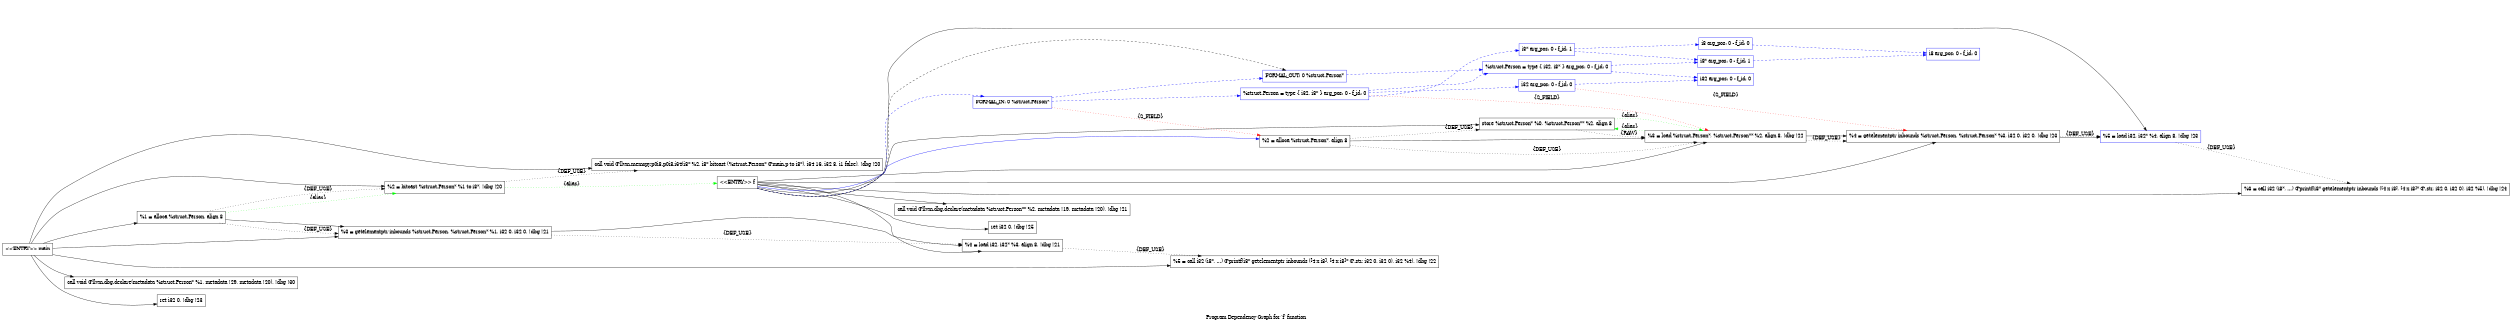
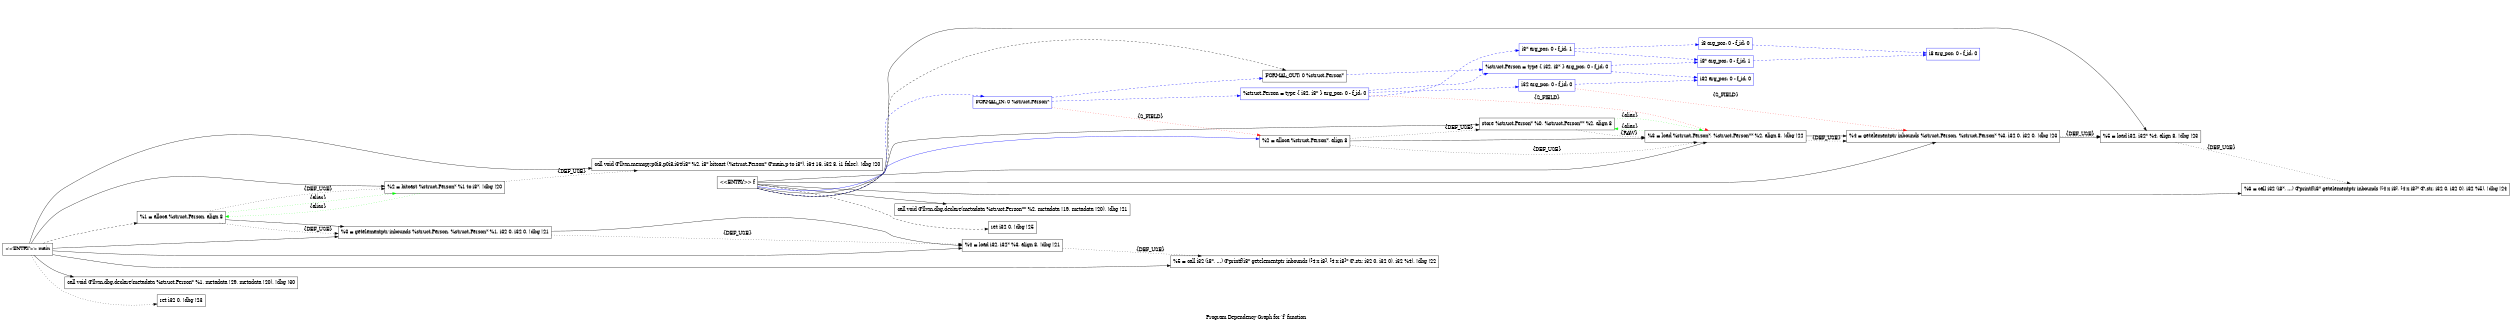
node "FORMAL_OUT: 0 %struct.Person*": color blue -> black
node "%5 = load i32, i32* %4, align 8, !dbg !23": color blue -> black
edge "%2 = bitcast %struct.Person* %1 to i8*, !dbg !20" -> "<<ENTRY>> f": now "%2 = bitcast %struct.Person* %1 to i8*, !dbg !20" -> "%1 = alloca %struct.Person, align 8"
edge "<<ENTRY>> f" -> "ret i32 0, !dbg !25": style solid -> dashed
edge "<<ENTRY>> f" -> "%4 = load i32, i32* %3, align 8, !dbg !21": now "<<ENTRY>> main" -> "%4 = load i32, i32* %3, align 8, !dbg !21"
edge "<<ENTRY>> main" -> "%1 = alloca %struct.Person, align 8": style solid -> dashed
edge "<<ENTRY>> main" -> "ret i32 0, !dbg !23": style solid -> dotted
